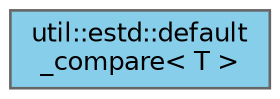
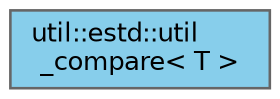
node "util::estd::default _compare< T >": label "util::estd::default _compare< T >" -> "util::estd::util _compare< T >"
